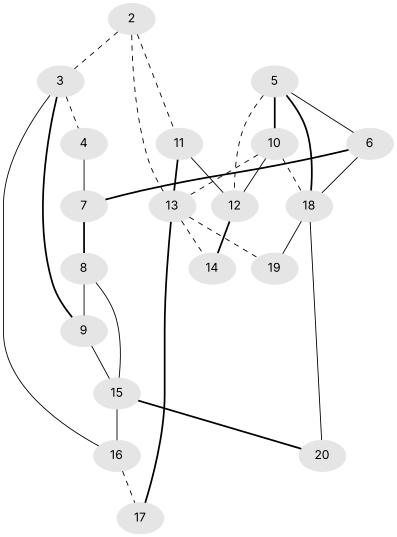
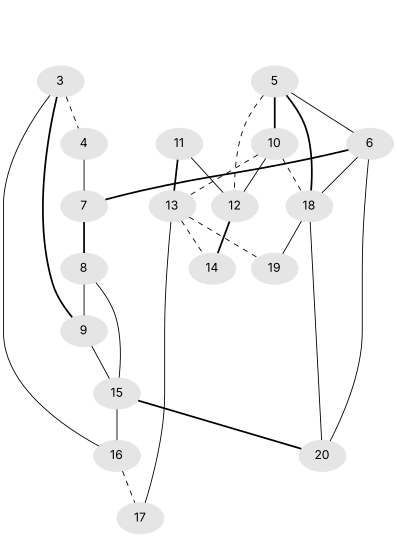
node "2": removed
edge "6" -- "20": added
edge "13" -- "17": style bold -> solid
